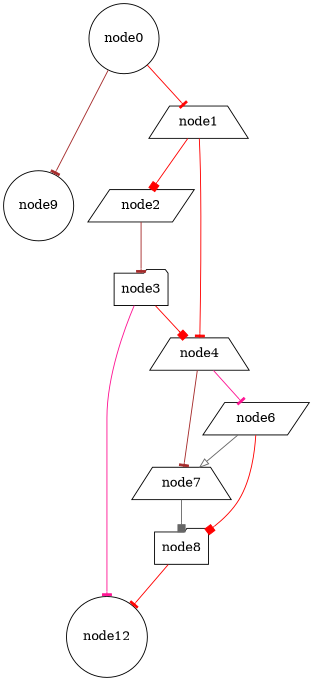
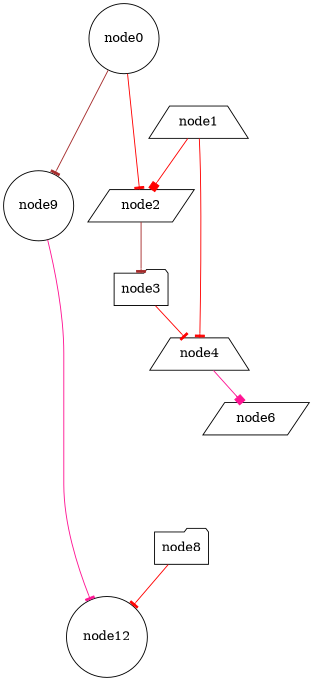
edge "node0" -> "node1": now "node0" -> "node2"
edge "node3" -> "node4": arrowhead box -> tee
edge "node4" -> "node6": arrowhead tee -> box
edge "node3" -> "node12": now "node9" -> "node12"
node "node7": removed
edge "node6" -> "node8": removed
